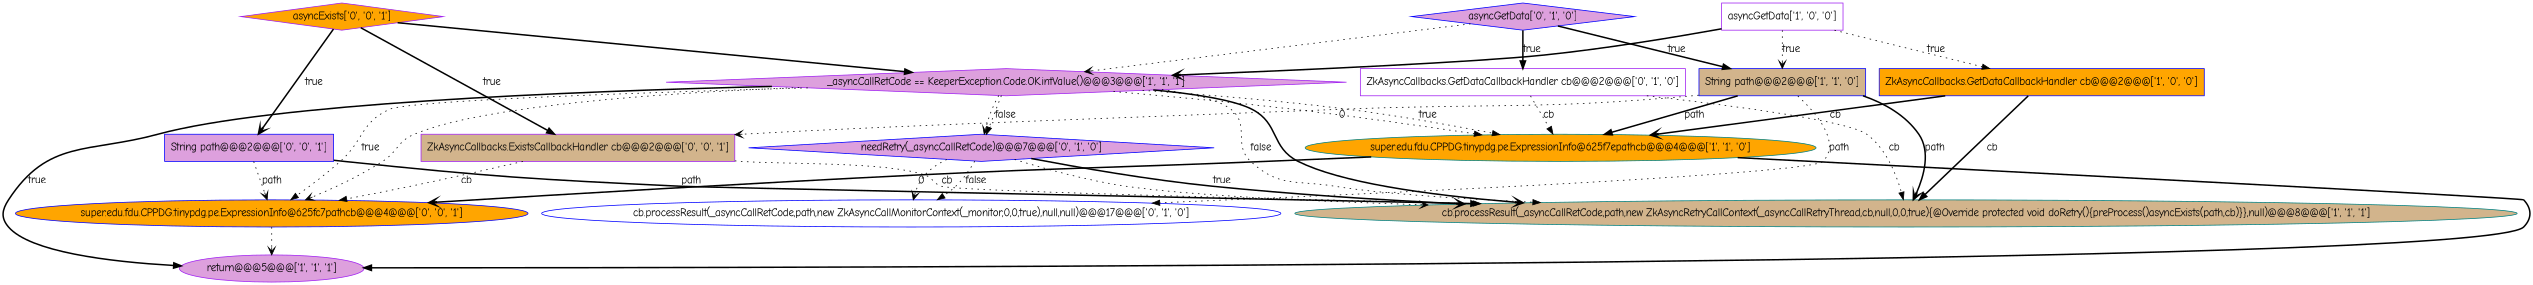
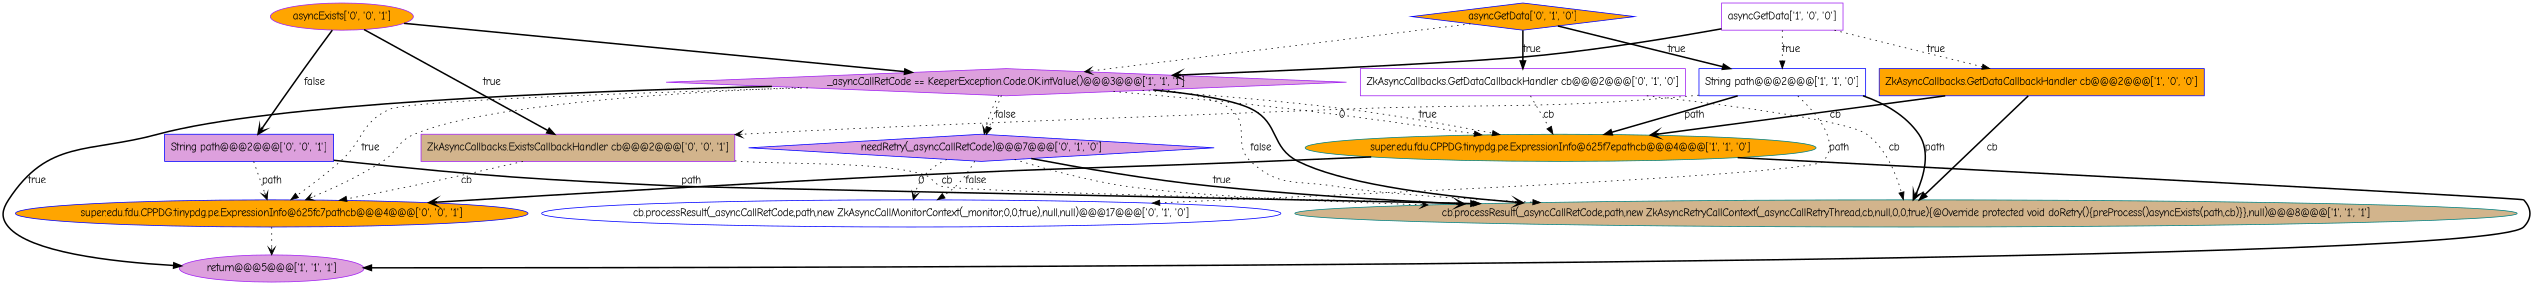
node "asyncExists['0', '0', '1']": shape diamond -> ellipse
node "asyncGetData['0', '1', '0']": fillcolor plum -> orange
edge "asyncGetData['1', '0', '0']" -> "String path@@@2@@@['1', '1', '0']": arrowhead vee -> normal
edge "asyncExists['0', '0', '1']" -> "String path@@@2@@@['0', '0', '1']": label "true" -> "false"
node "String path@@@2@@@['1', '1', '0']": fillcolor tan -> white
